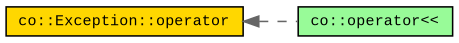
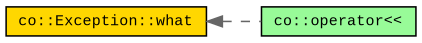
node "co::Exception::operator": label "co::Exception::operator" -> "co::Exception::what"
